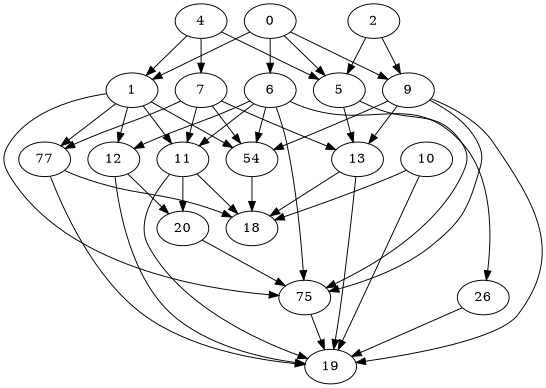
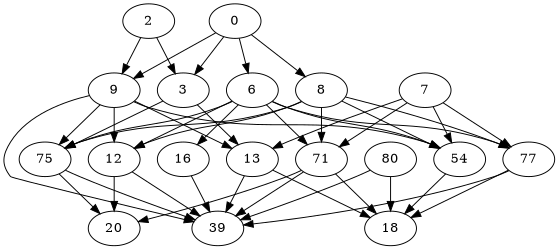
node "4": removed
node "1": label "1" -> "8"
node "5": label "5" -> "3"
edge "9" -> "12": added
edge "6" -> "77": added
node "11": label "11" -> "71"
node "10": label "10" -> "80"
edge "20" -> "75": reversed
node "26": label "26" -> "16"
node "19": label "19" -> "39"
